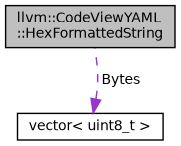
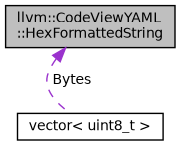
edge "llvm::CodeViewYAML ::HexFormattedString" -> "vector< uint8_t >": reversed
